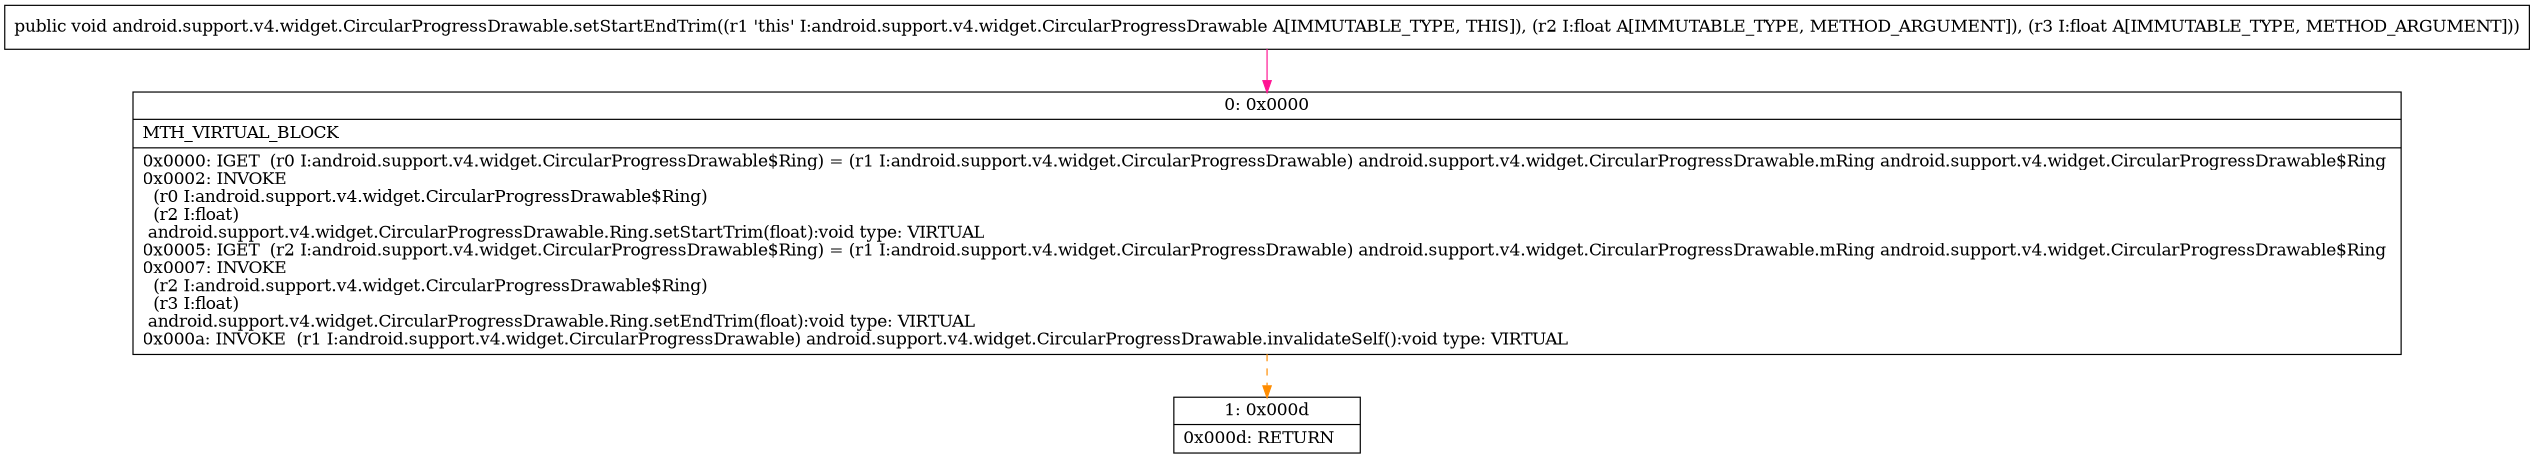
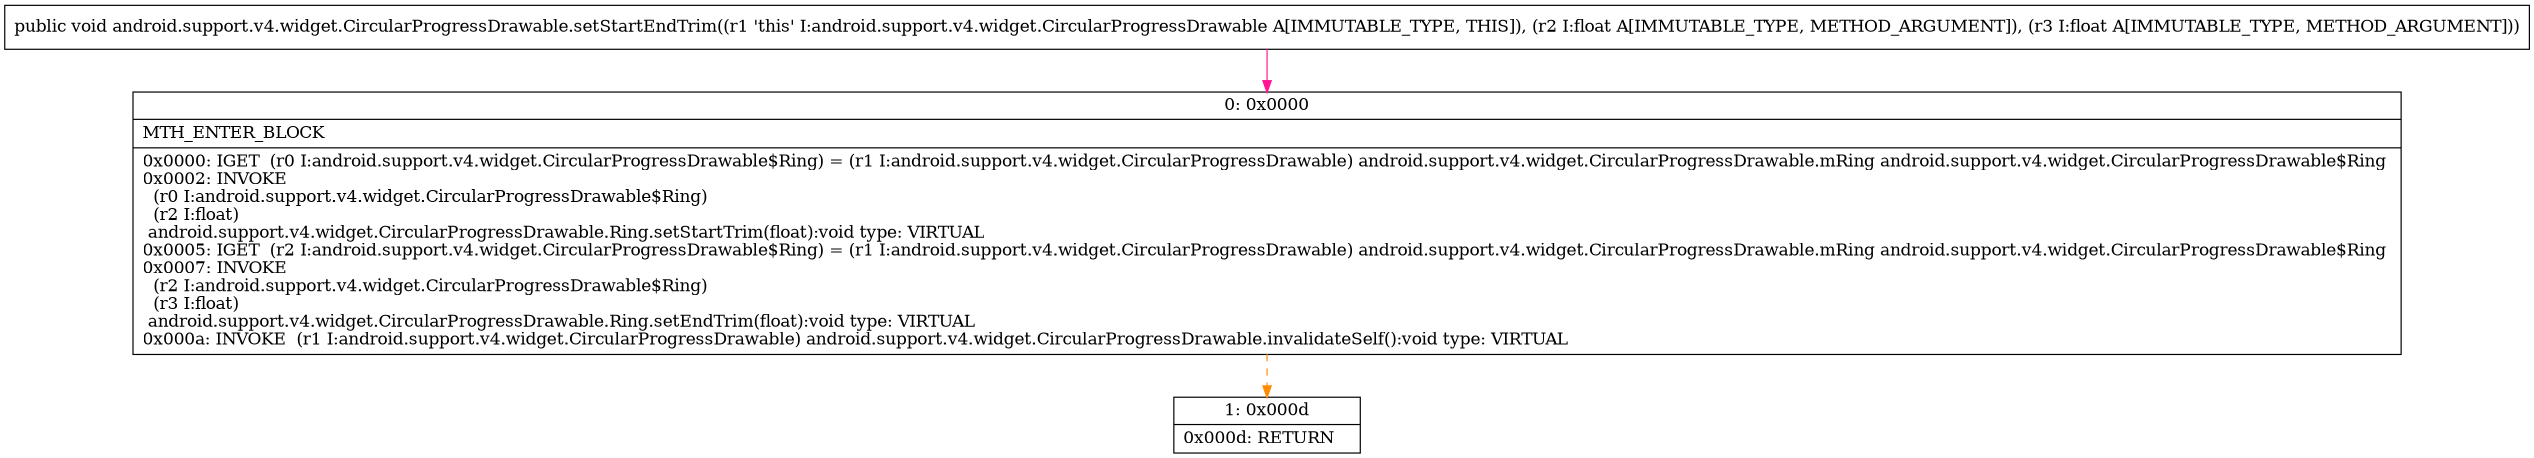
node "0: 0x0000": text "MTH_VIRTUAL_BLOCK" -> "MTH_ENTER_BLOCK"
